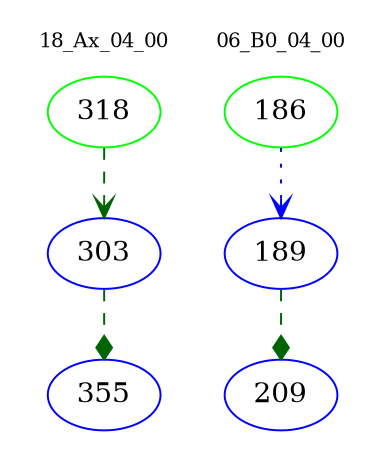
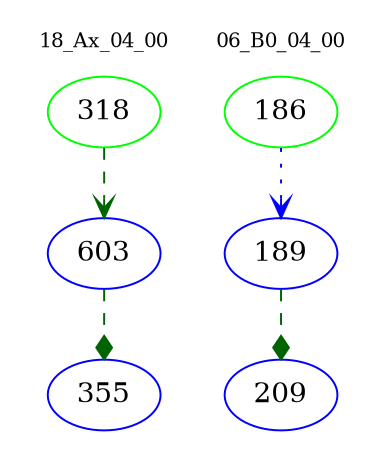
node "303": label "303" -> "603"
